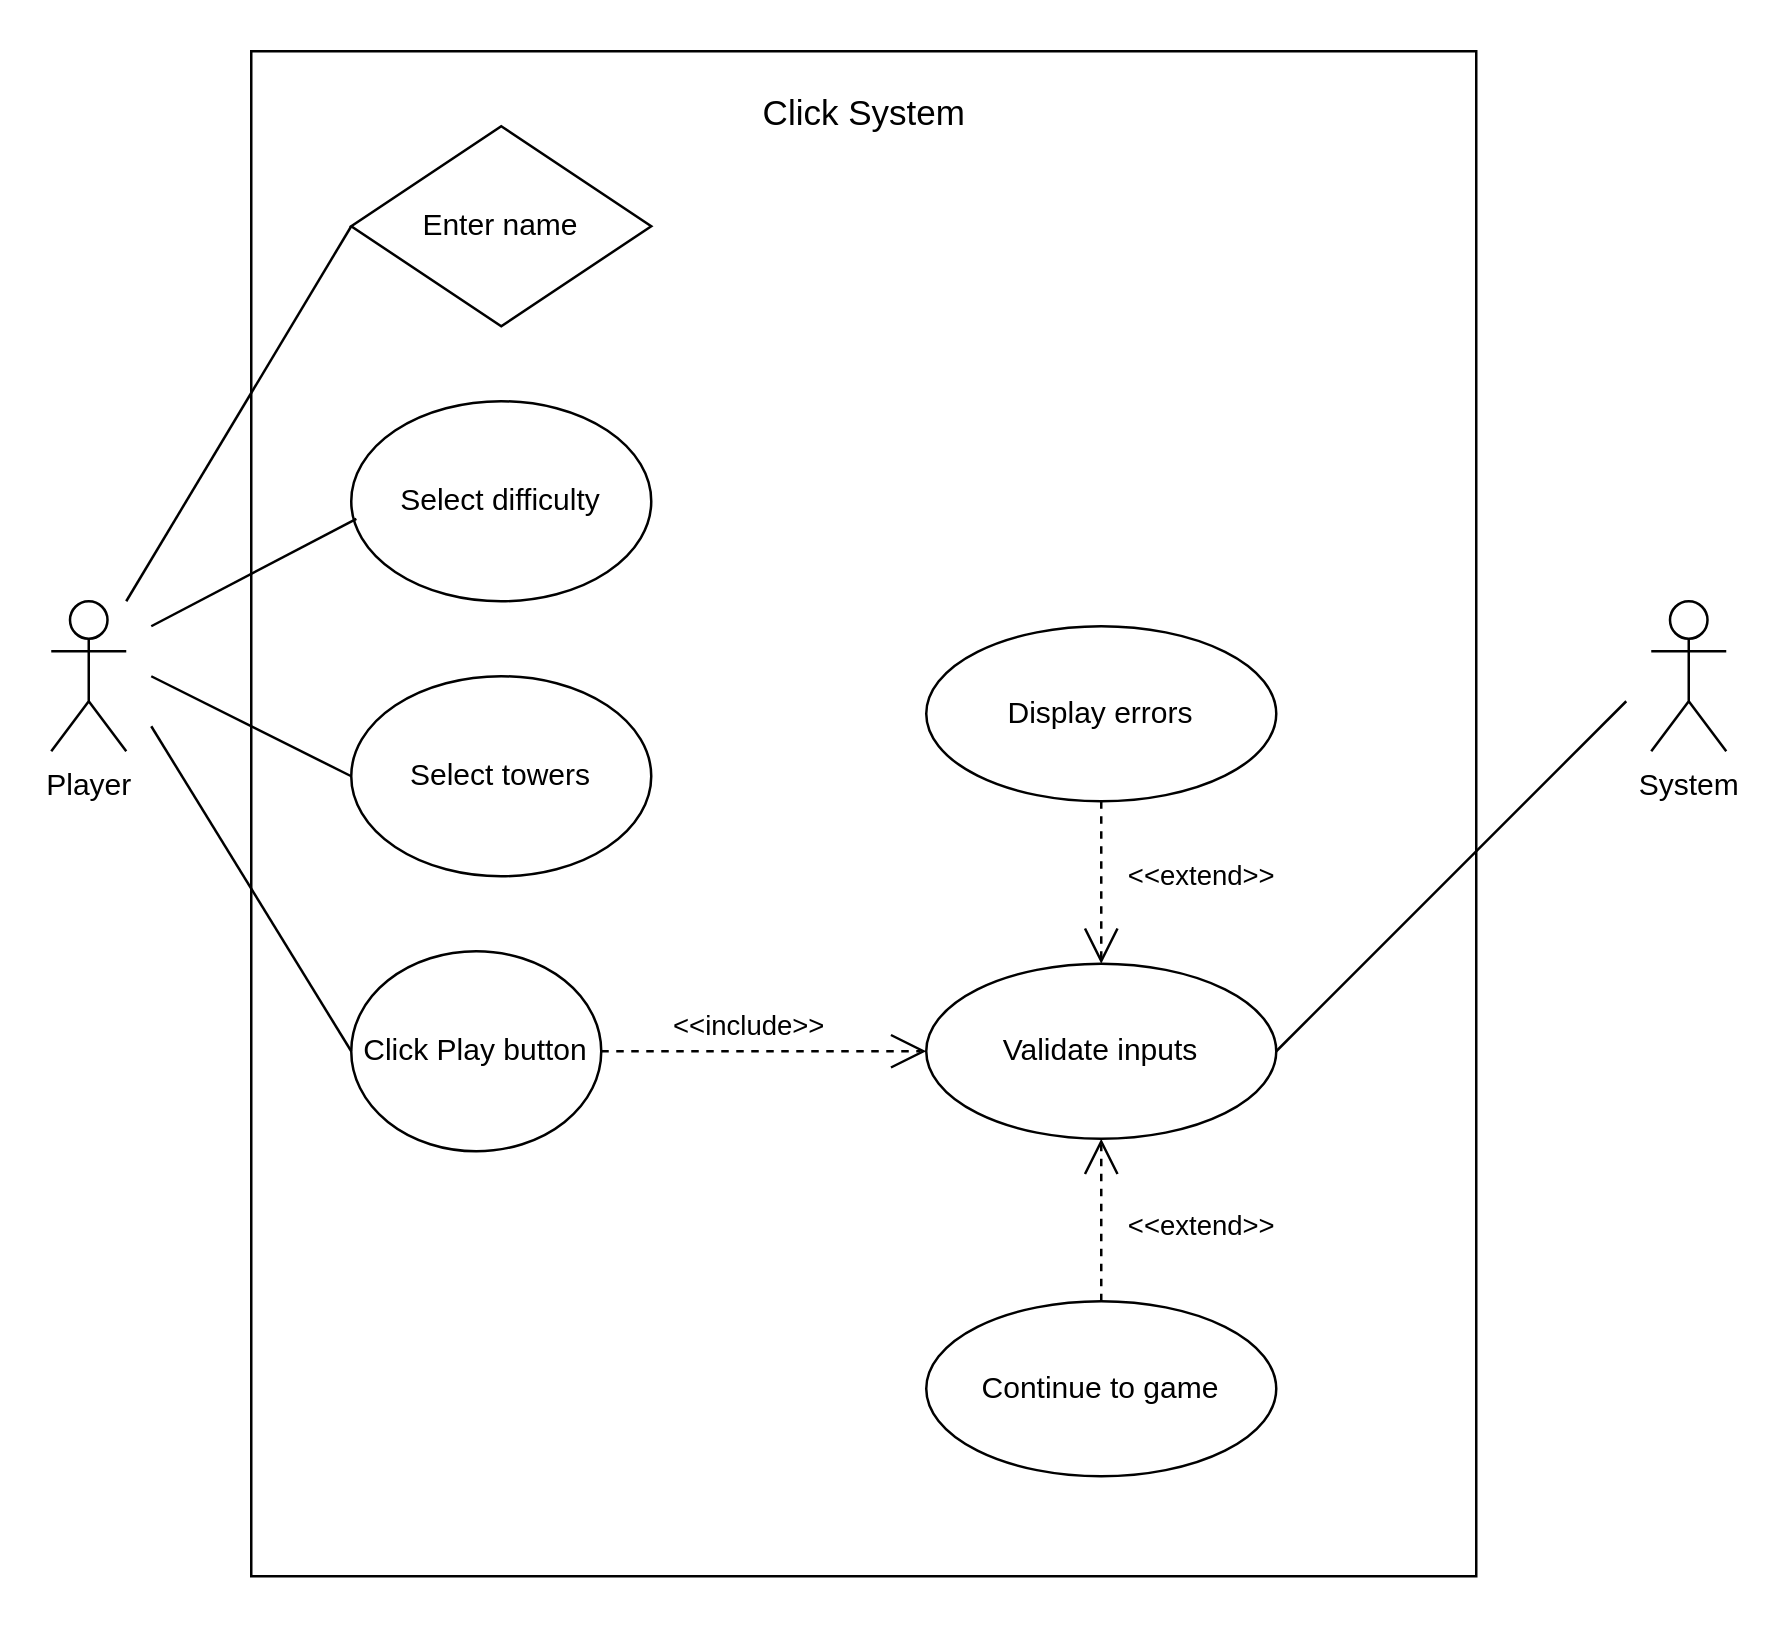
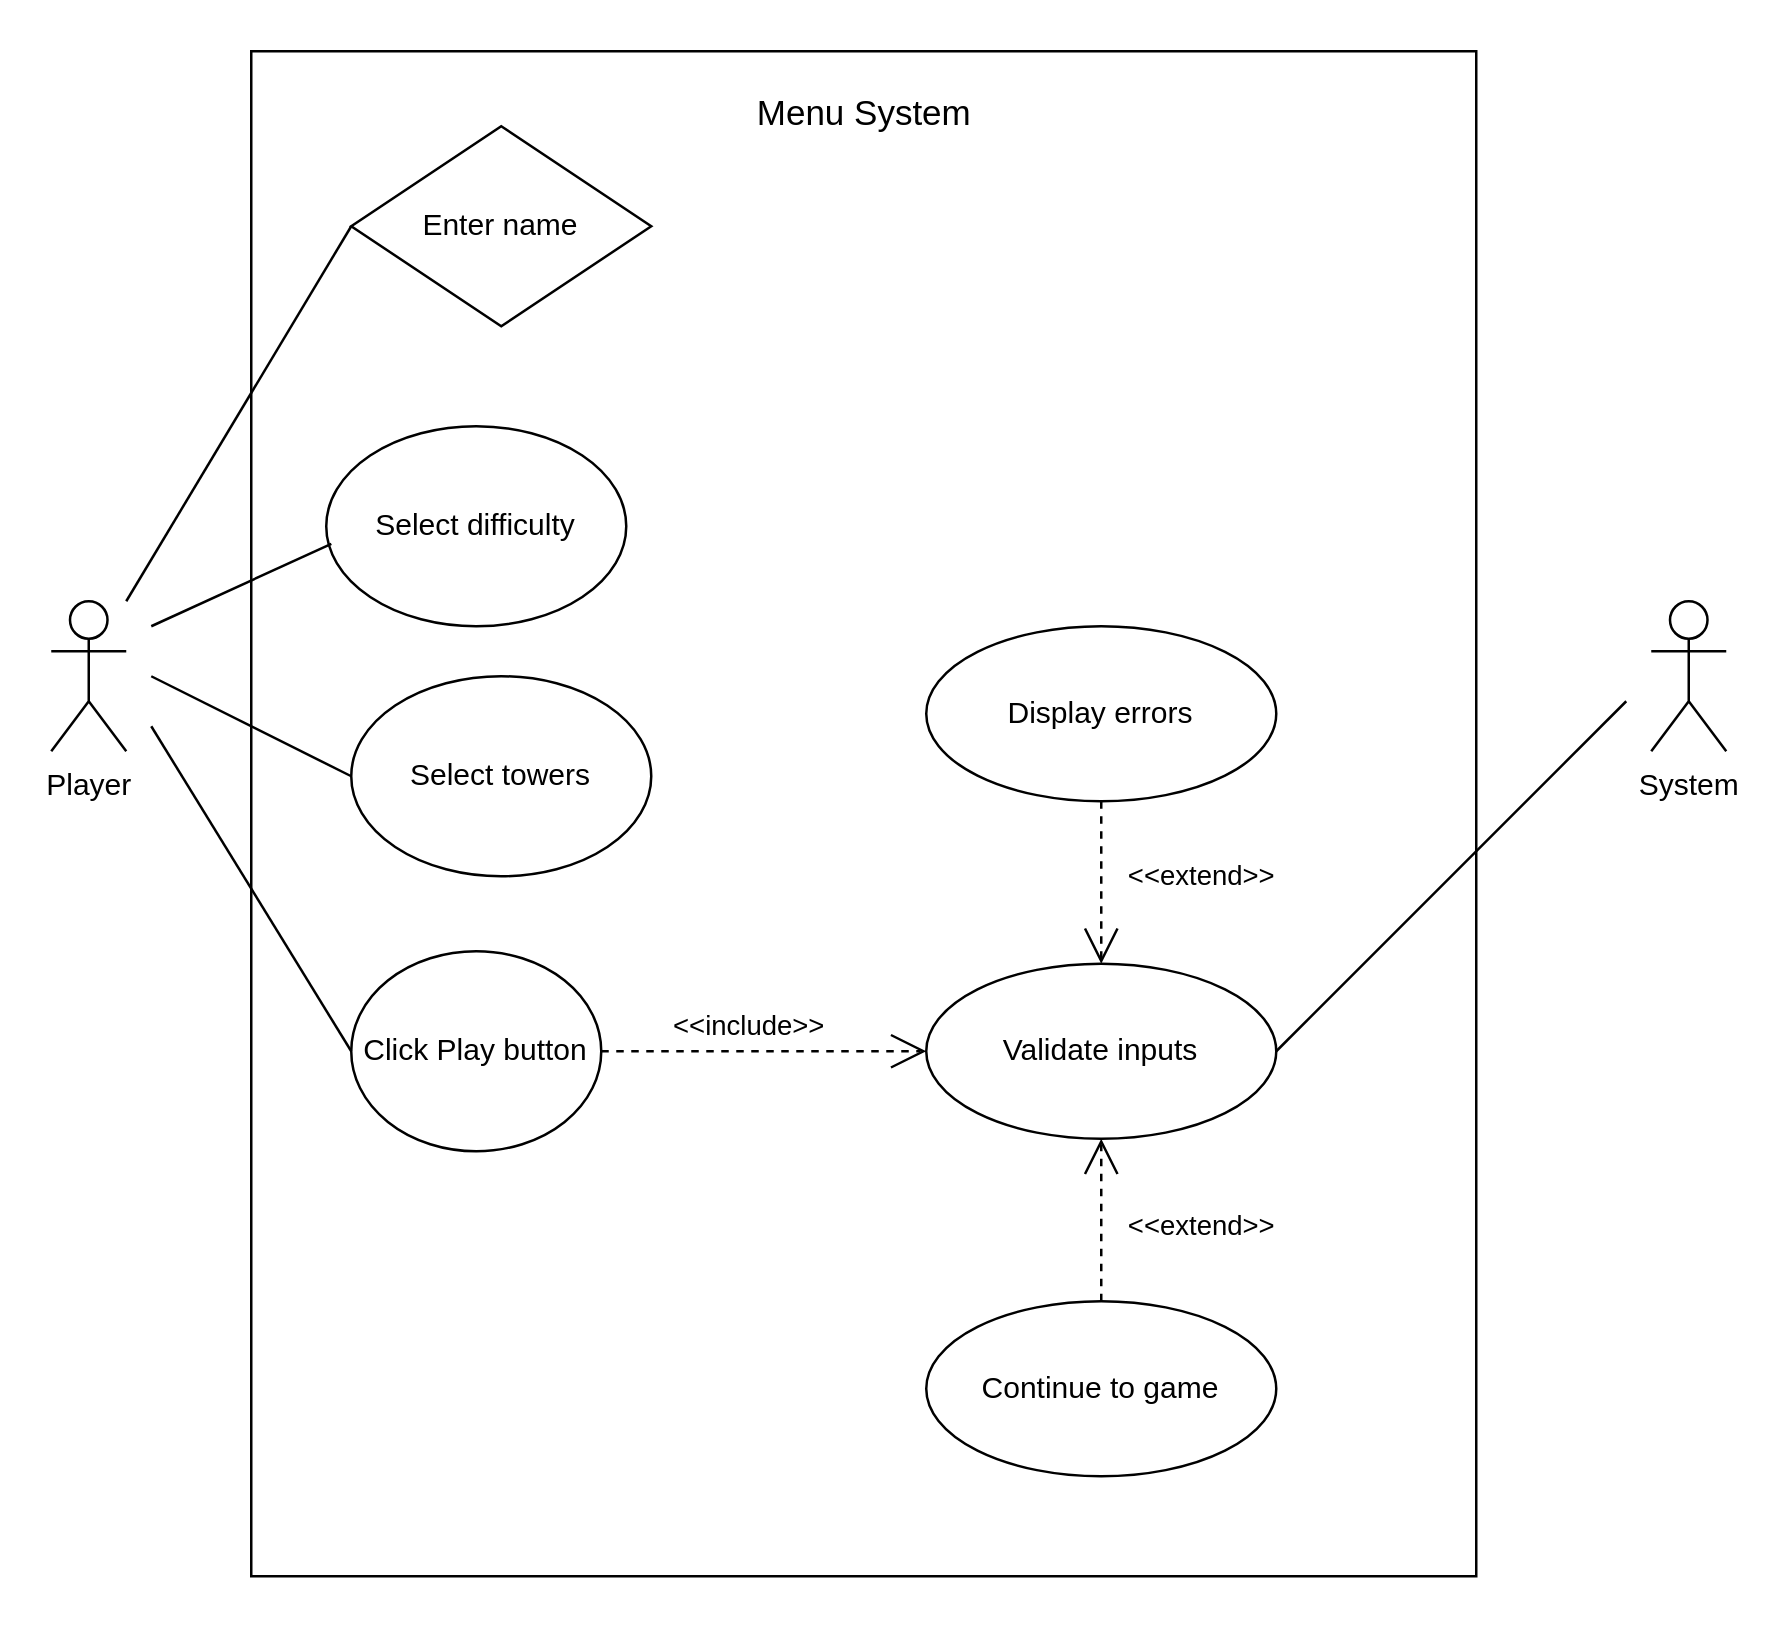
node "Click System": label "Click System" -> "Menu System"
node "Select difficulty": moved (501, 501) -> (476, 526)
